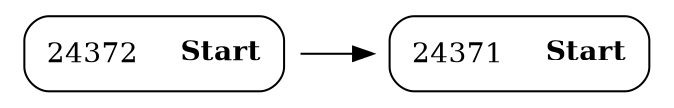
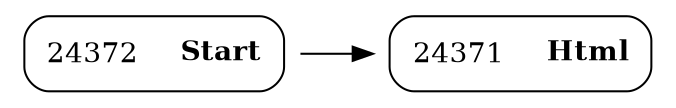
node "24371": text "Start" -> "Html"
